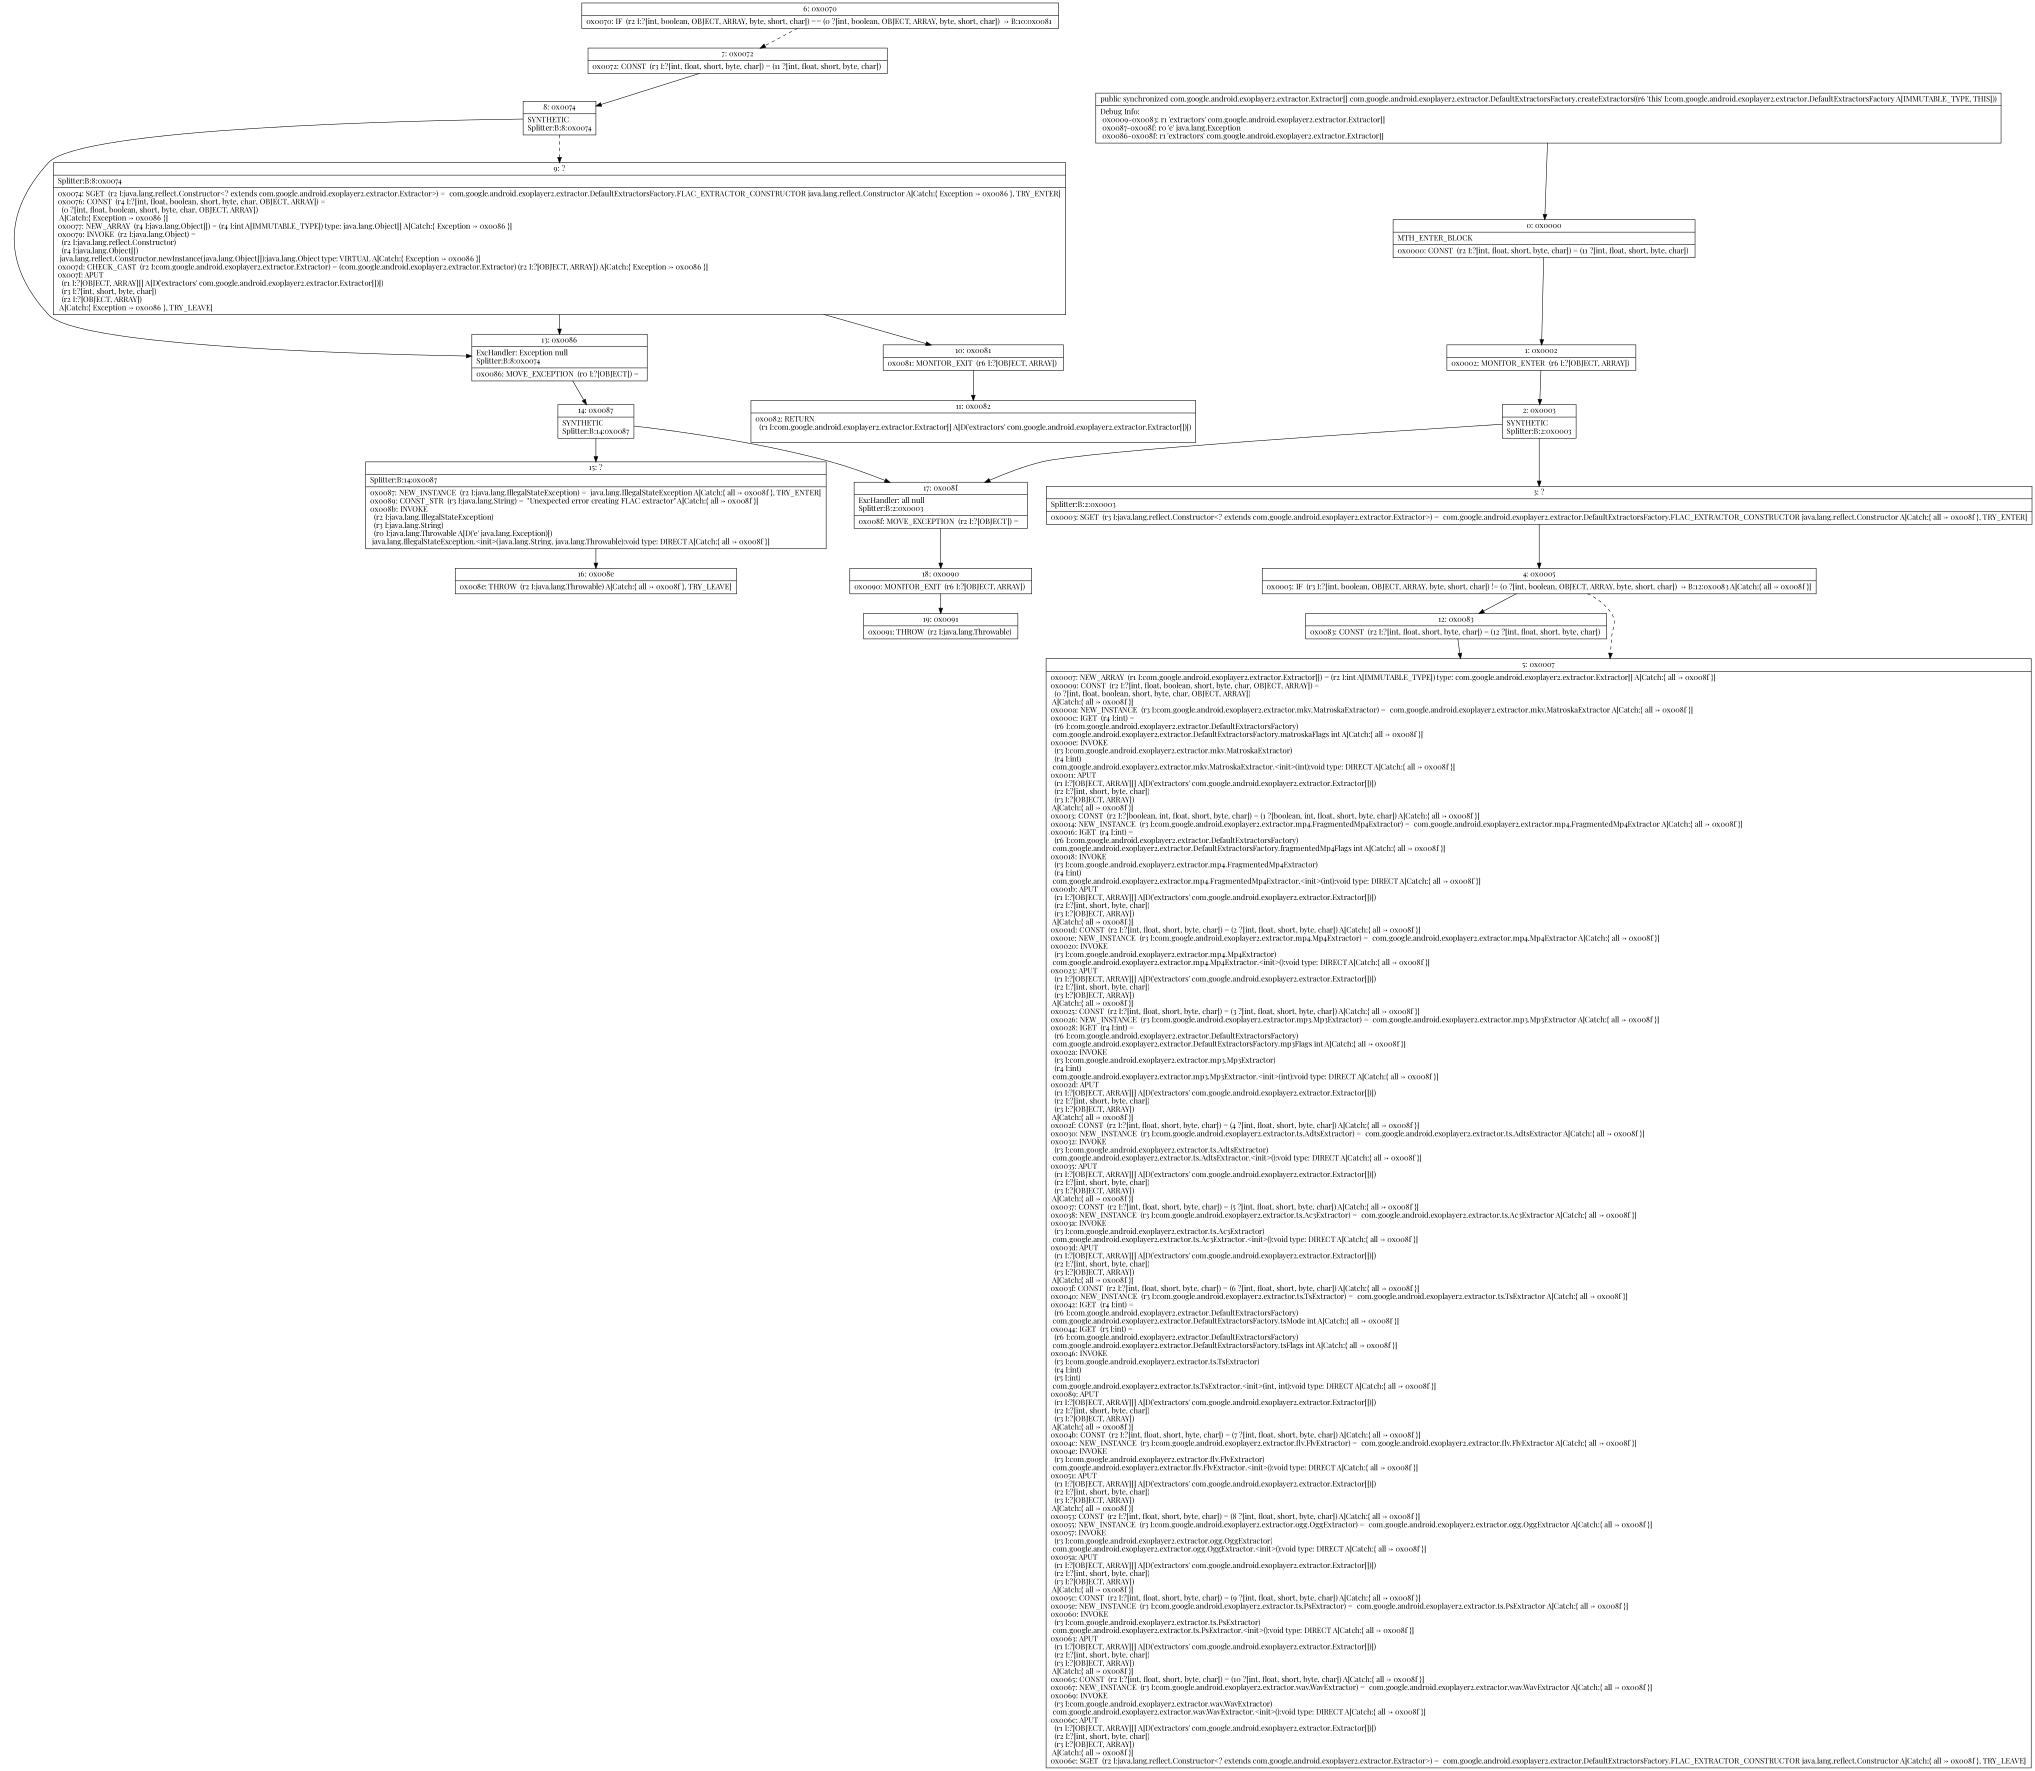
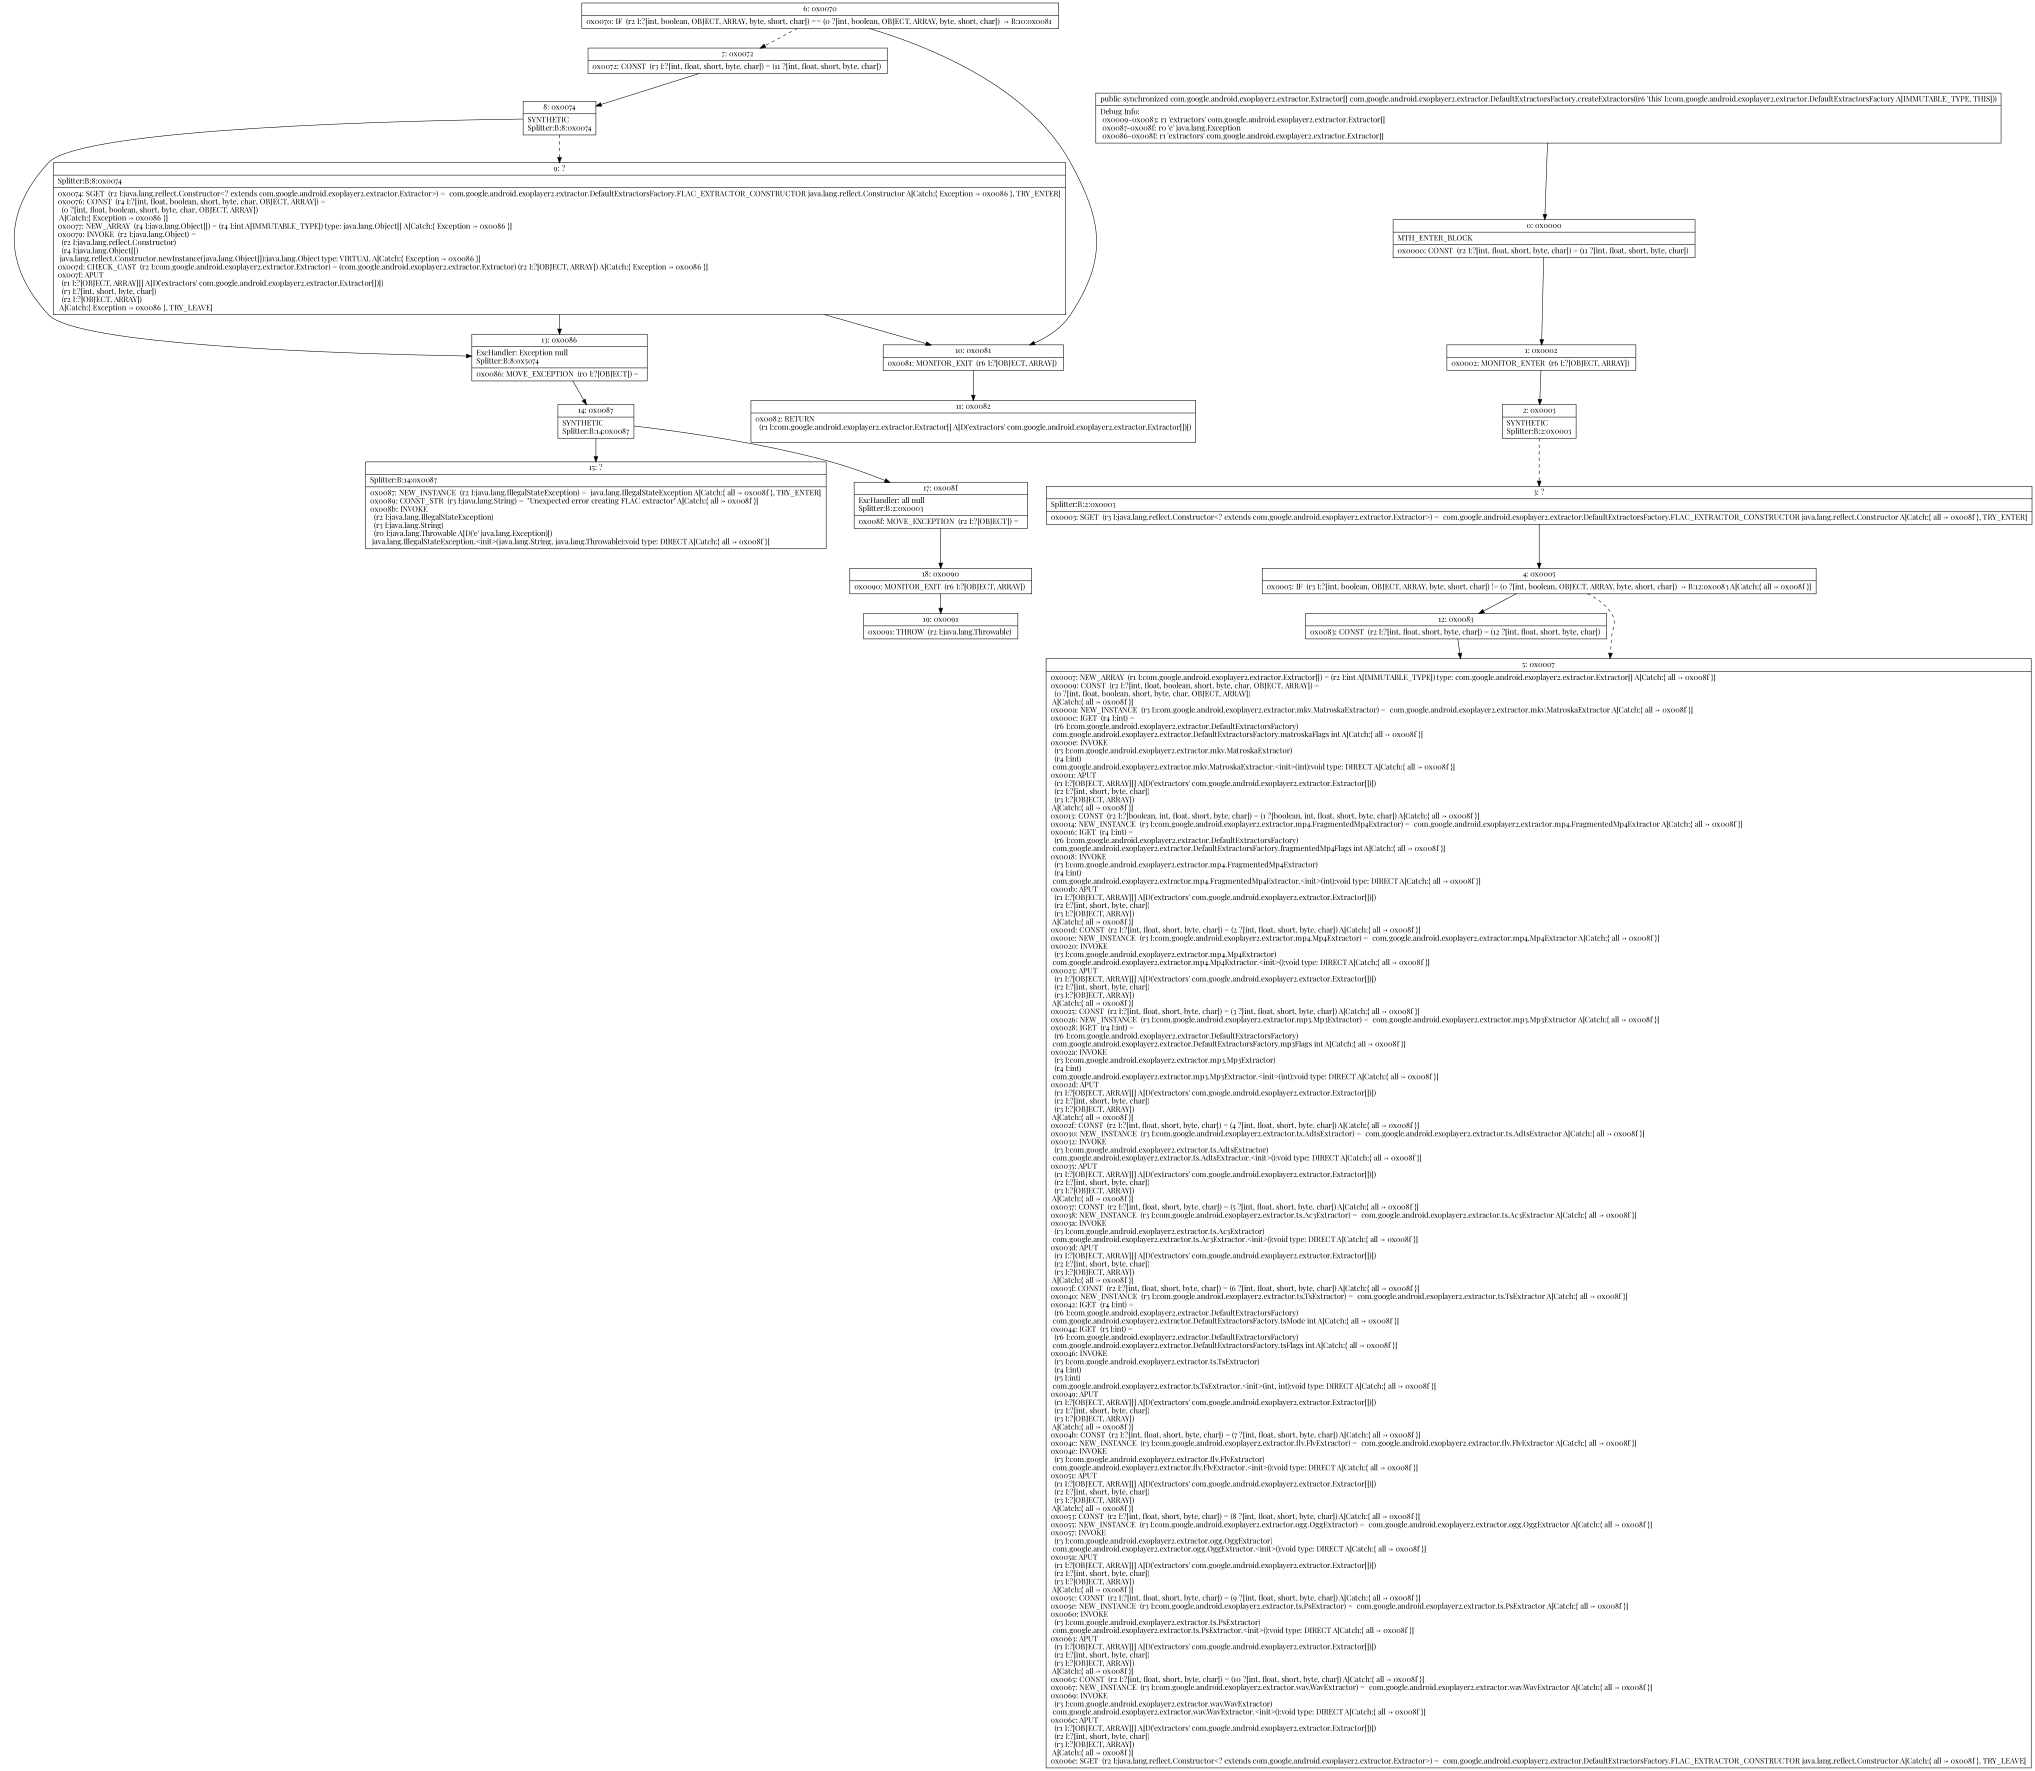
edge "6: 0x0070" -> "10: 0x0081": added
node "13: 0x0086": text "Splitter:B:8:0x0074" -> "Splitter:B:8:0x5074"
edge "2: 0x0003" -> "17: 0x008f": removed
edge "2: 0x0003" -> "3: ?": style solid -> dashed
node "16: 0x008e": removed
node "5: 0x0007": text "0x0089: APUT" -> "0x0049: APUT"
